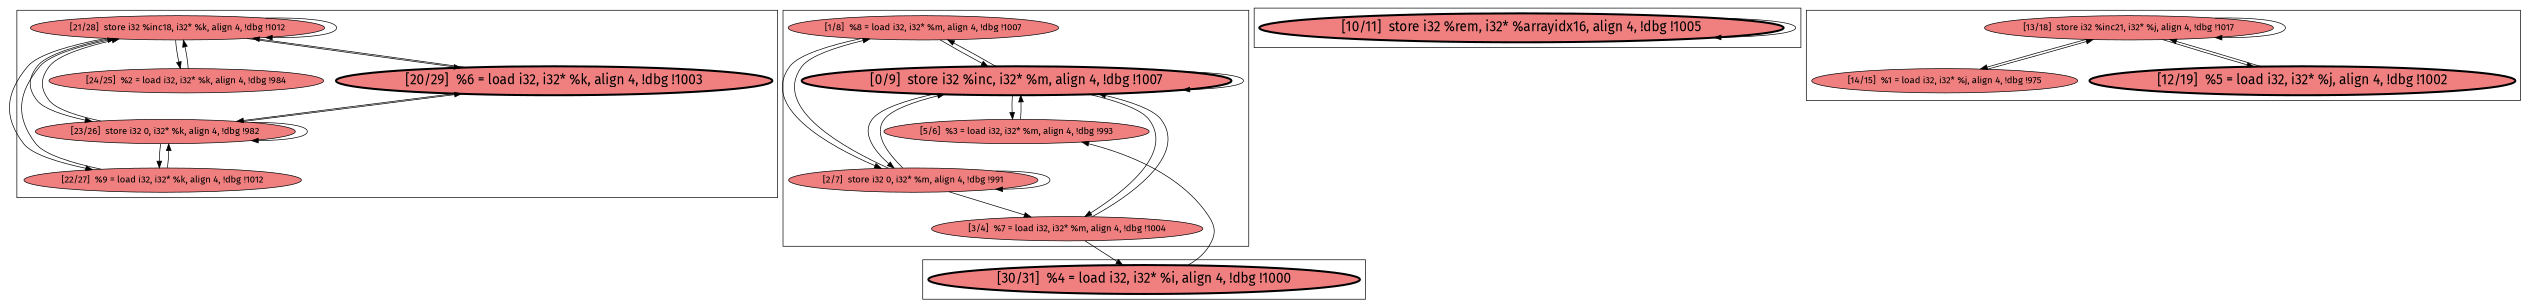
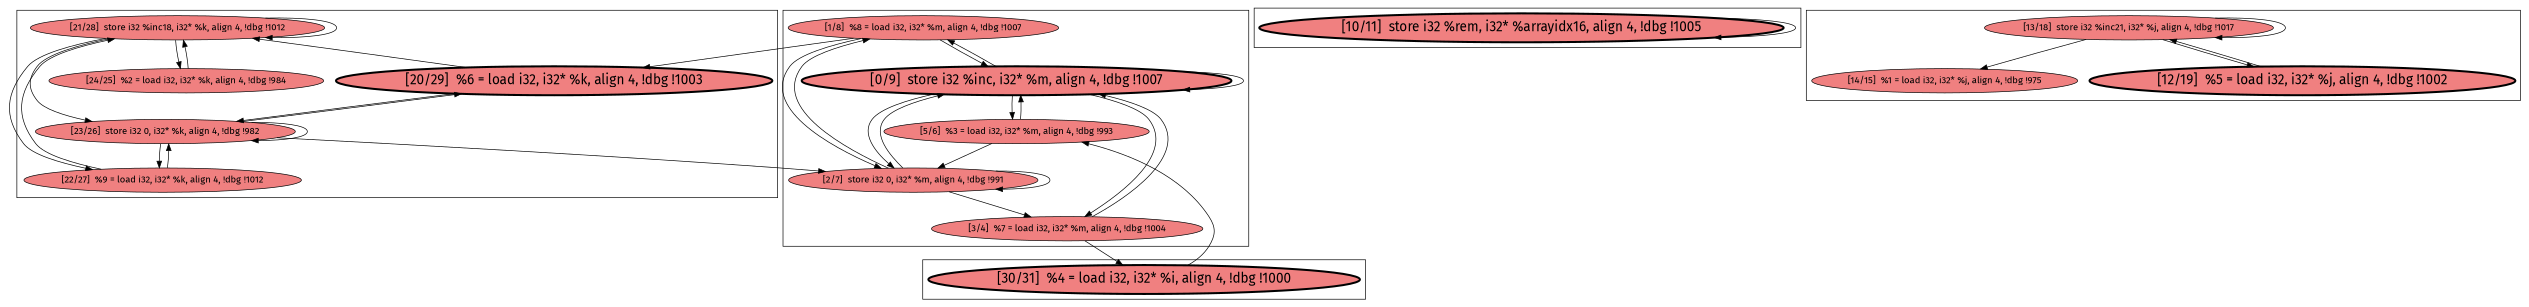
edge "[21/28]  store i32 %inc18, i32* %k, align 4, !dbg !1012" -> "[20/29]  %6 = load i32, i32* %k, align 4, !dbg !1003": now "[1/8]  %8 = load i32, i32* %m, align 4, !dbg !1007" -> "[20/29]  %6 = load i32, i32* %k, align 4, !dbg !1003"
edge "[14/15]  %1 = load i32, i32* %j, align 4, !dbg !975" -> "[13/18]  store i32 %inc21, i32* %j, align 4, !dbg !1017": removed
edge "[23/26]  store i32 0, i32* %k, align 4, !dbg !982" -> "[21/28]  store i32 %inc18, i32* %k, align 4, !dbg !1012": now "[23/26]  store i32 0, i32* %k, align 4, !dbg !982" -> "[2/7]  store i32 0, i32* %m, align 4, !dbg !991"
edge "[5/6]  %3 = load i32, i32* %m, align 4, !dbg !993" -> "[2/7]  store i32 0, i32* %m, align 4, !dbg !991": added
